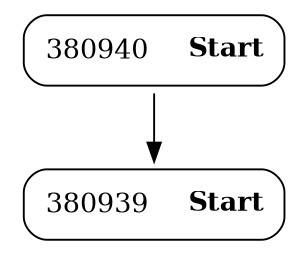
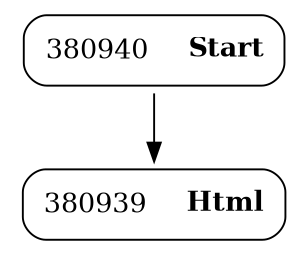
node "380939": text "Start" -> "Html"
